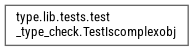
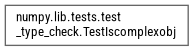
node "type.lib.tests.test _type_check.TestIscomplexobj": label "type.lib.tests.test _type_check.TestIscomplexobj" -> "numpy.lib.tests.test _type_check.TestIscomplexobj"
